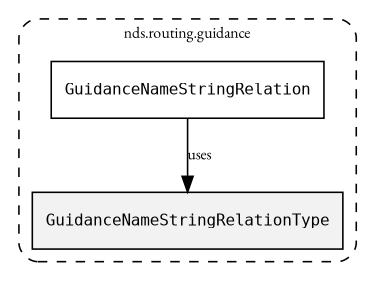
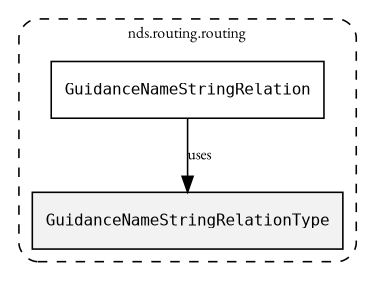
cluster "nds.routing.guidance": label "nds.routing.guidance" -> "nds.routing.routing"
